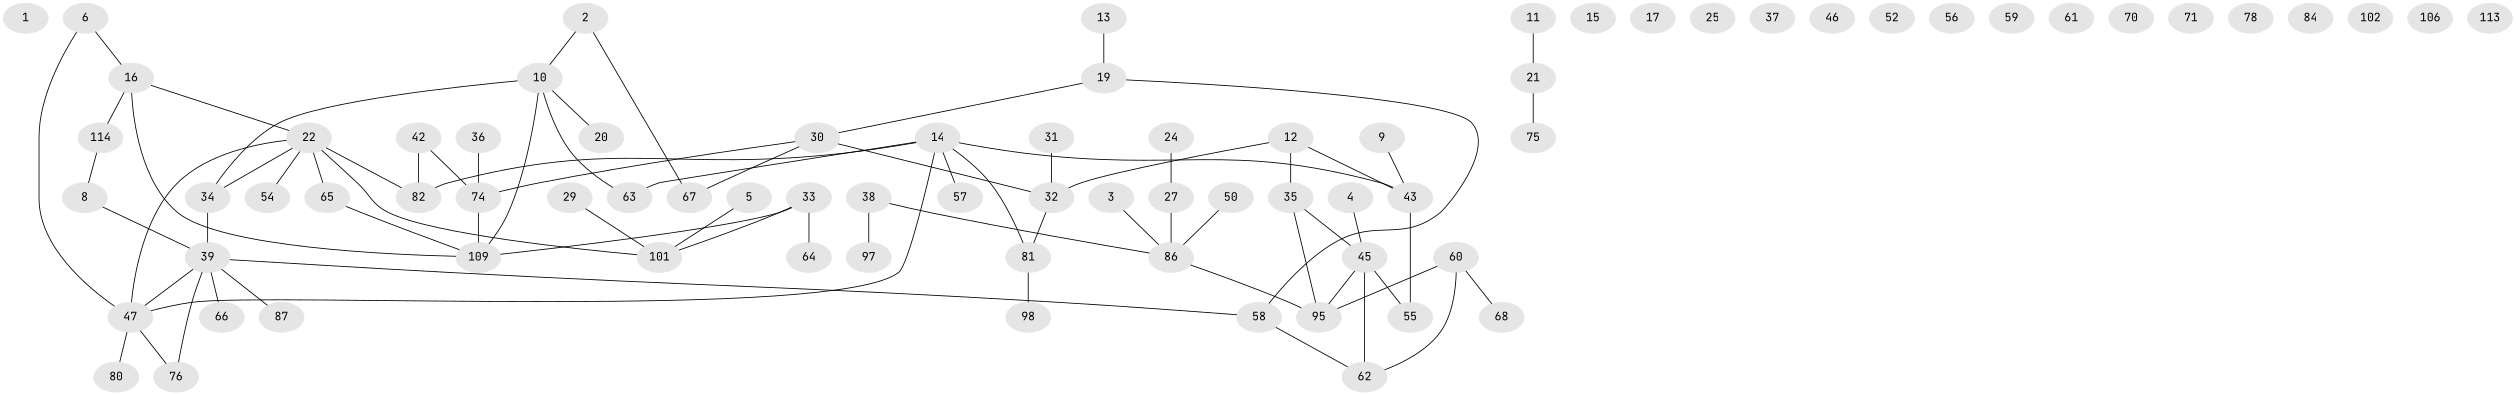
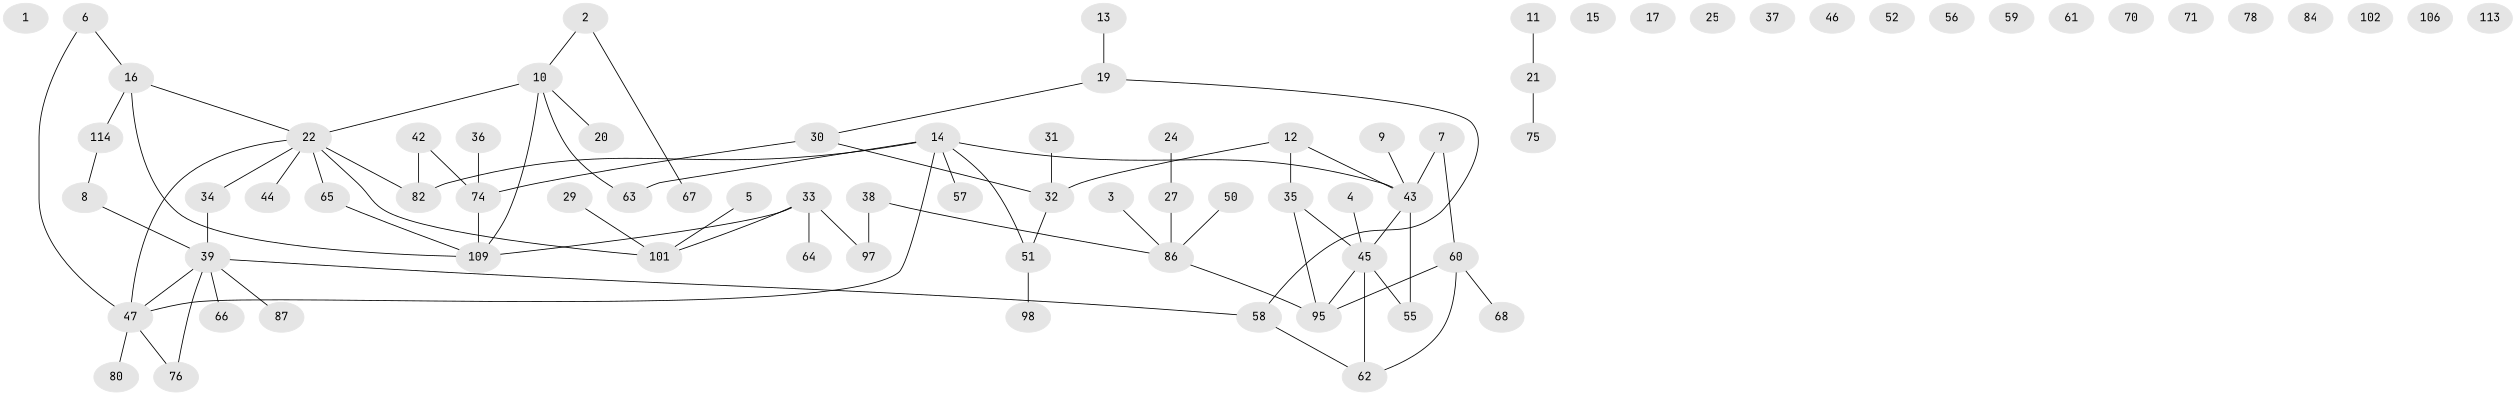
edge "10" -- "34": now "10" -- "22"
node "7": added
edge "30" -- "67": removed
node "54": label "54" -> "44"
edge "43" -- "45": added
edge "33" -- "97": added
node "81": label "81" -> "51"
